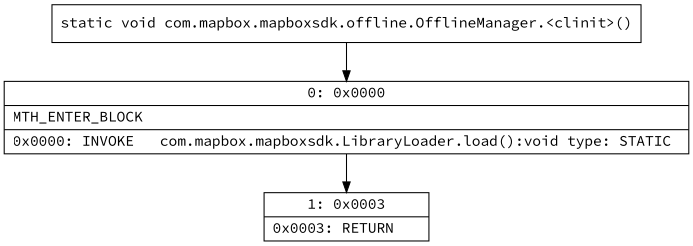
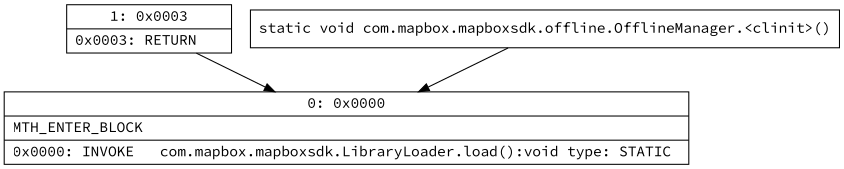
edge "0: 0x0000" -> "1: 0x0003": reversed
